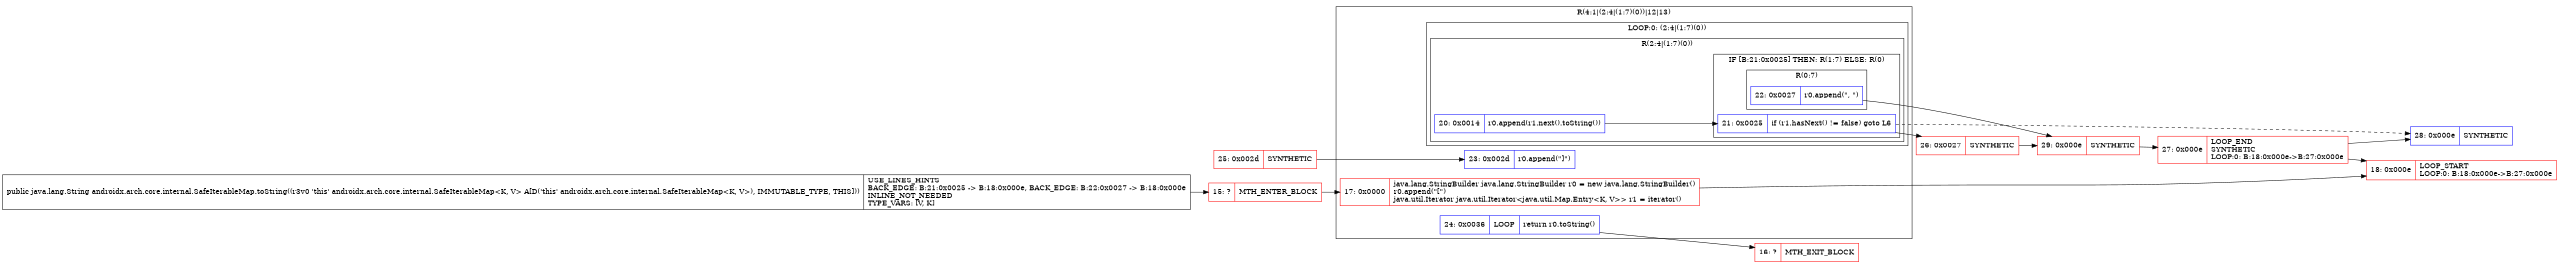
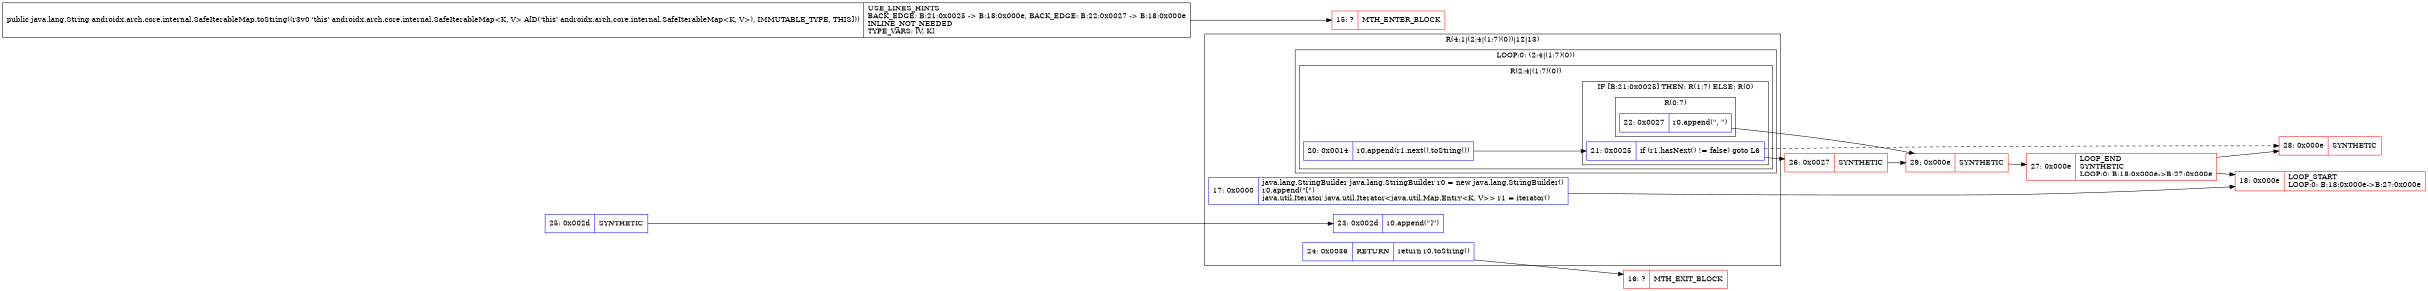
node "28: 0x000e": color blue -> red
node "25: 0x002d": color red -> blue
edge "15: ?" -> "17: 0x0000": removed
node "17: 0x0000": color red -> blue
node "24: 0x0036": text "LOOP" -> "RETURN"
